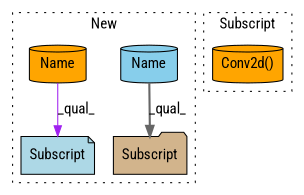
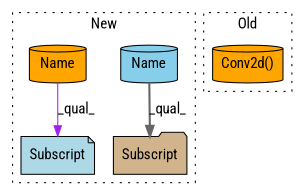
cluster "Subscript": label "Subscript" -> "Old"
